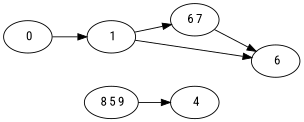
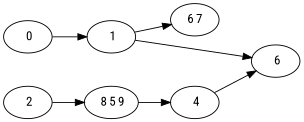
edge "6 7" -> "6": now "4" -> "6"
node "2": added
